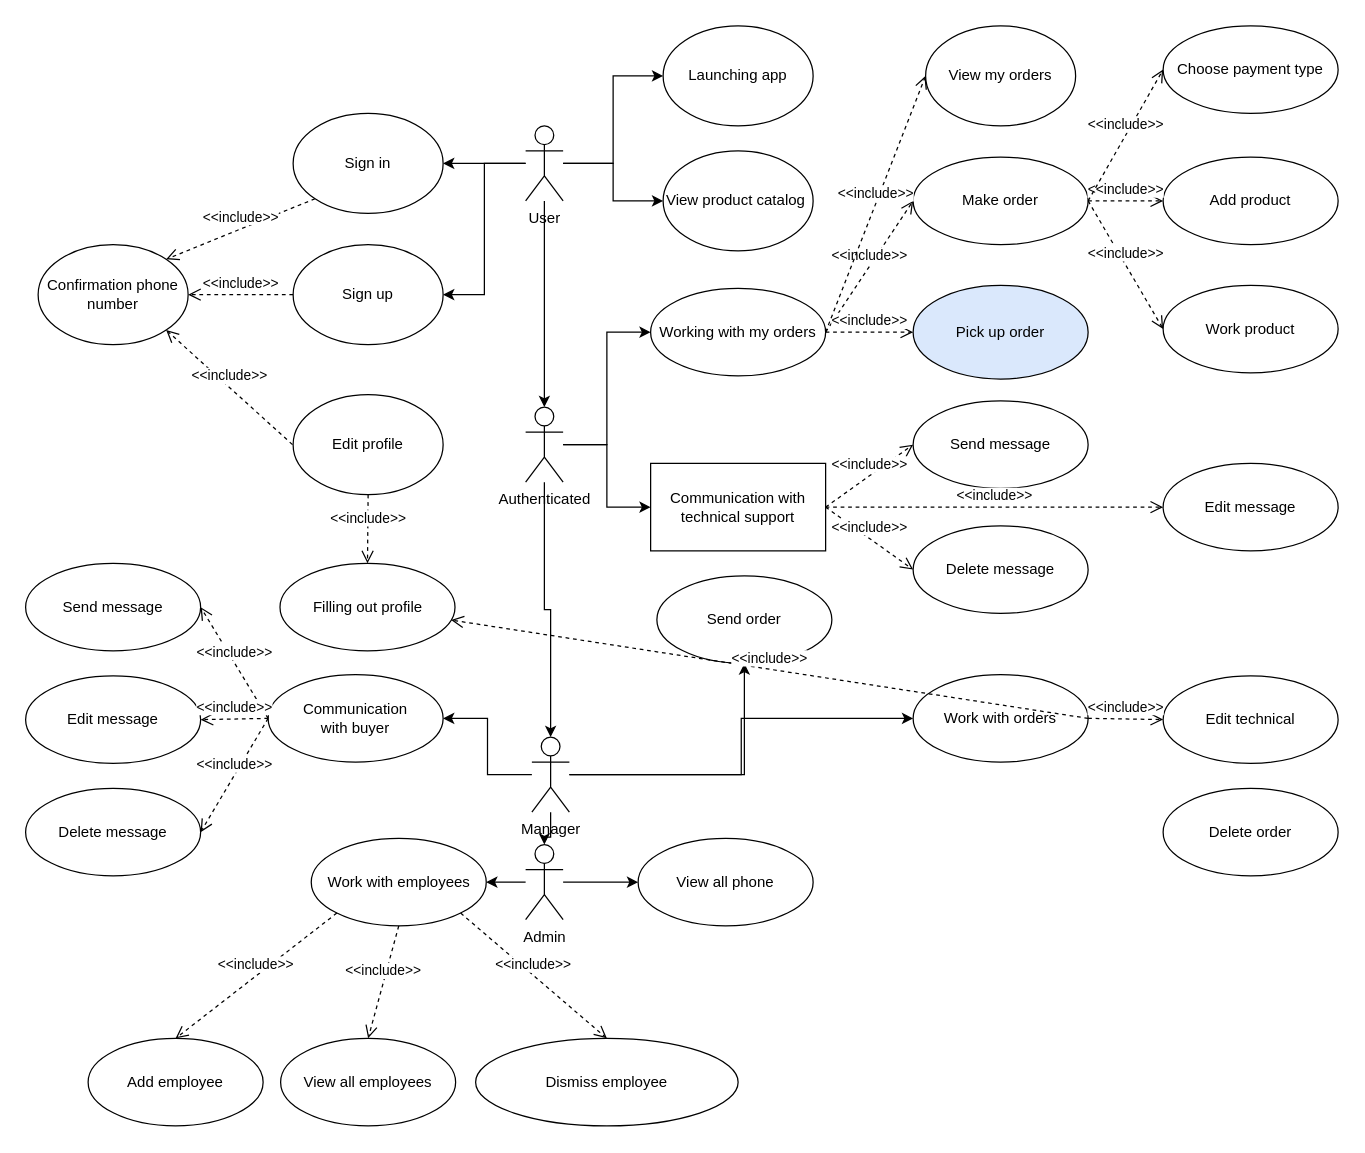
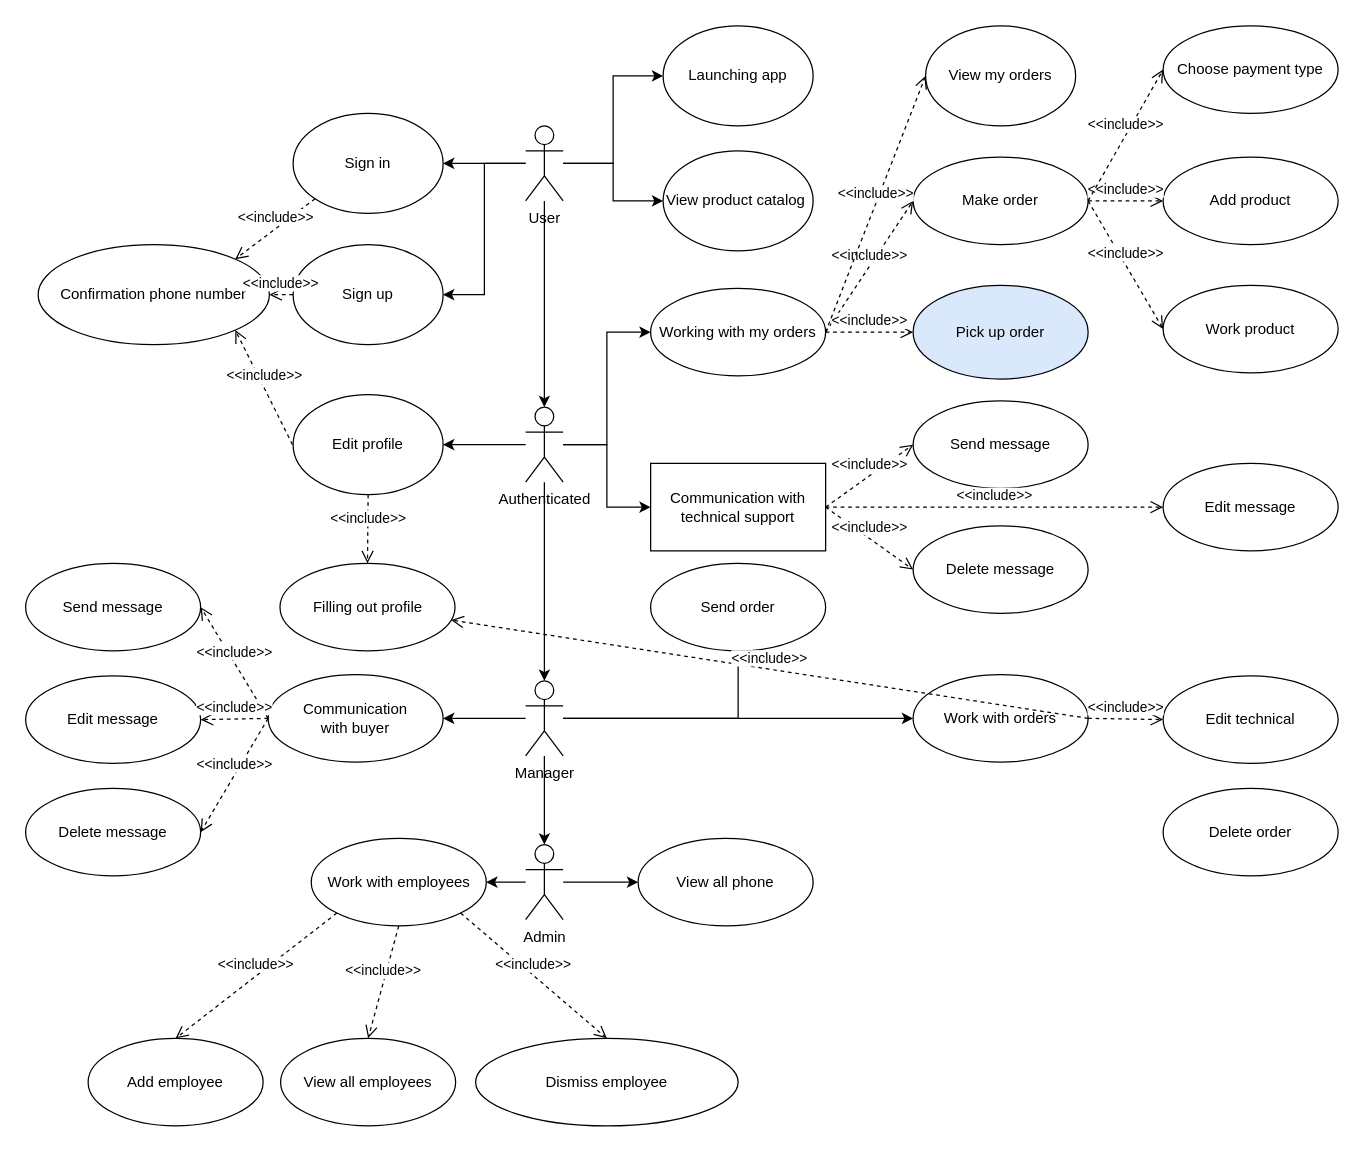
node "Confirmation phone number": size 150x100 -> 231x100
edge "Authenticated" -> "Edit profile": added
node "Send order": moved (744, 619) -> (738, 607)
node "Manager": moved (551, 774) -> (544, 718)
